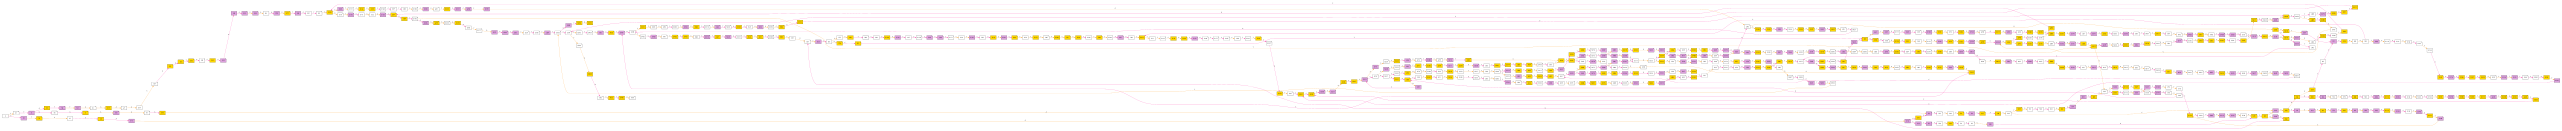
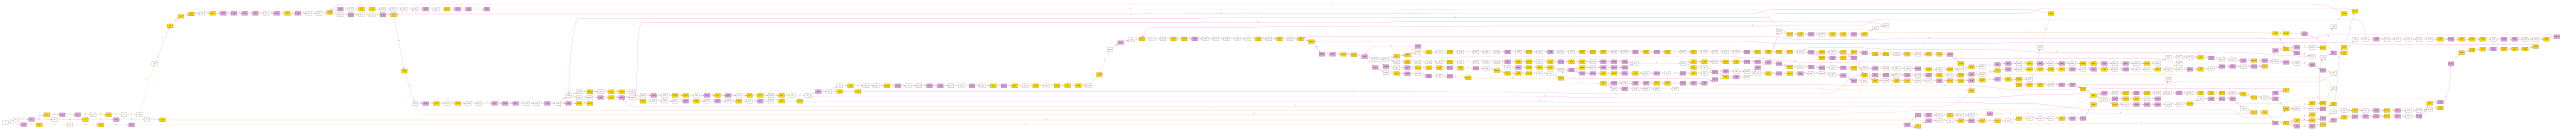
node "S561": added
